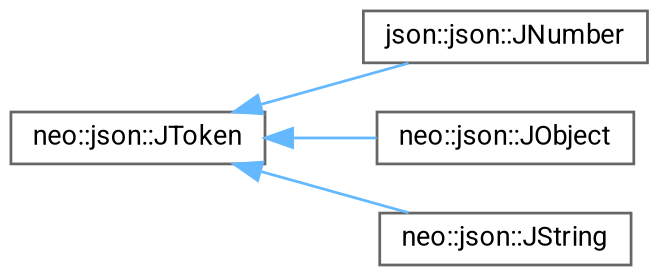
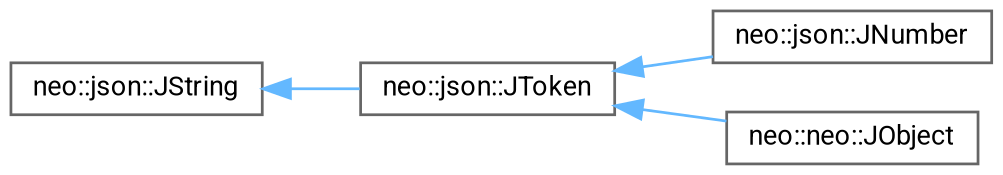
node "json::json::JNumber": label "json::json::JNumber" -> "neo::json::JNumber"
node "neo::json::JObject": label "neo::json::JObject" -> "neo::neo::JObject"
edge "neo::json::JString" -> "neo::json::JToken": reversed
